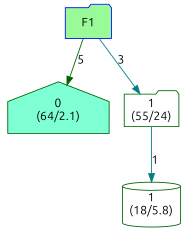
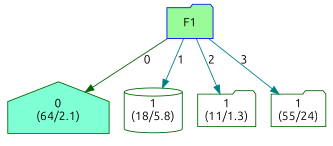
edge "F1" -> "0 (64/2.1)": label "5" -> "0"
node "1 (11/1.3)": added
edge "1 (55/24)" -> "1 (18/5.8)": now "F1" -> "1 (18/5.8)"
